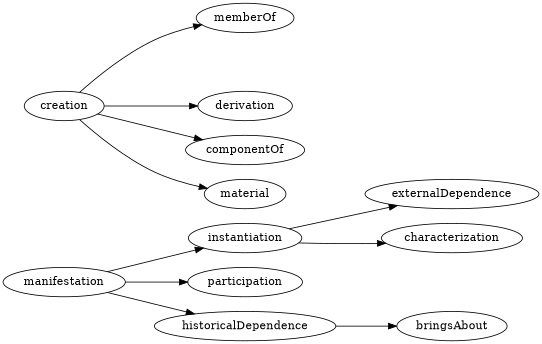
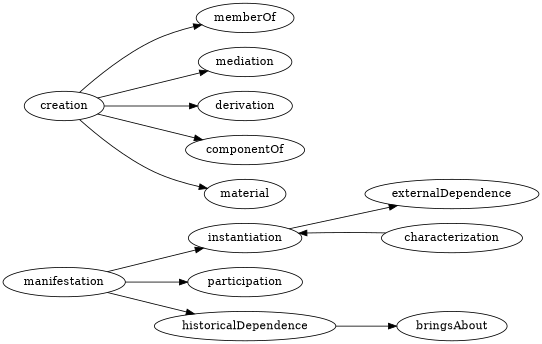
node "mediation": added
edge "instantiation" -> "characterization": reversed
